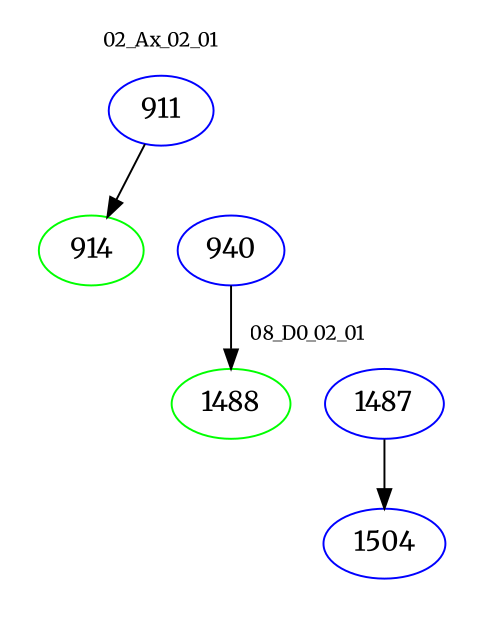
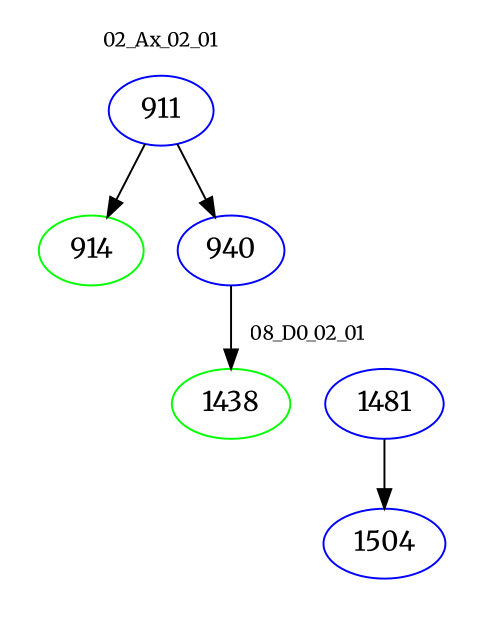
edge "911" -> "940": added
node "1488": label "1488" -> "1438"
node "1487": label "1487" -> "1481"
